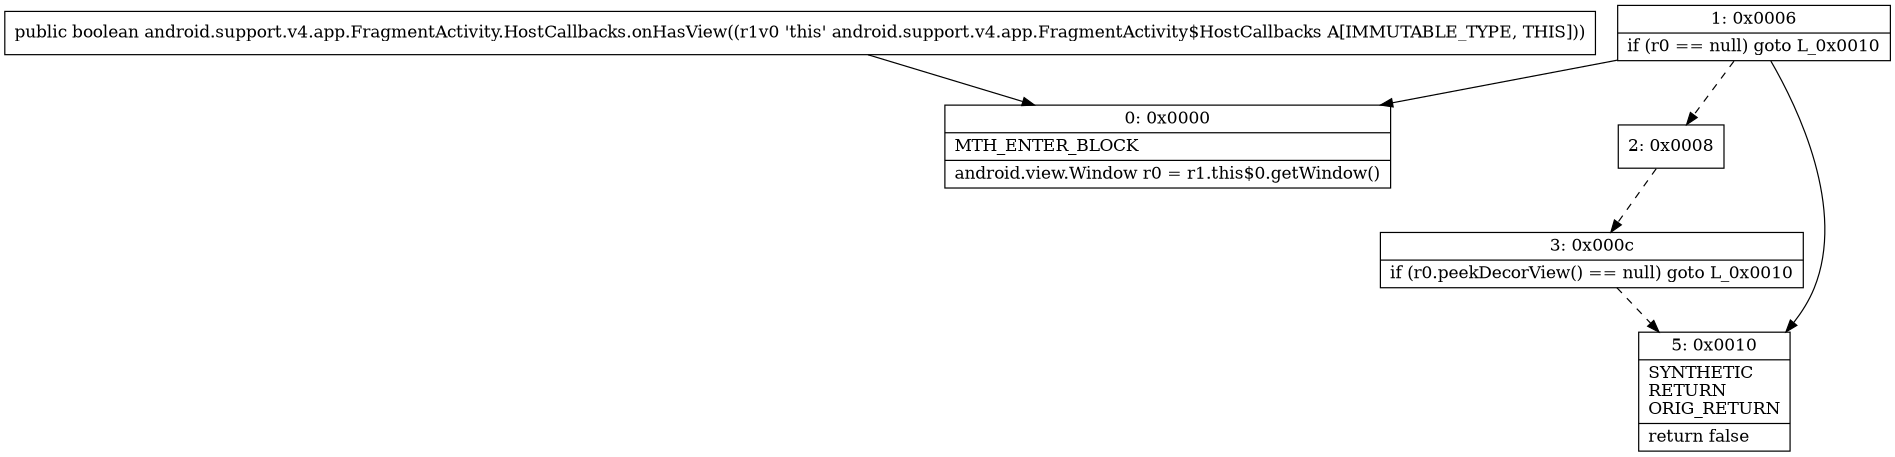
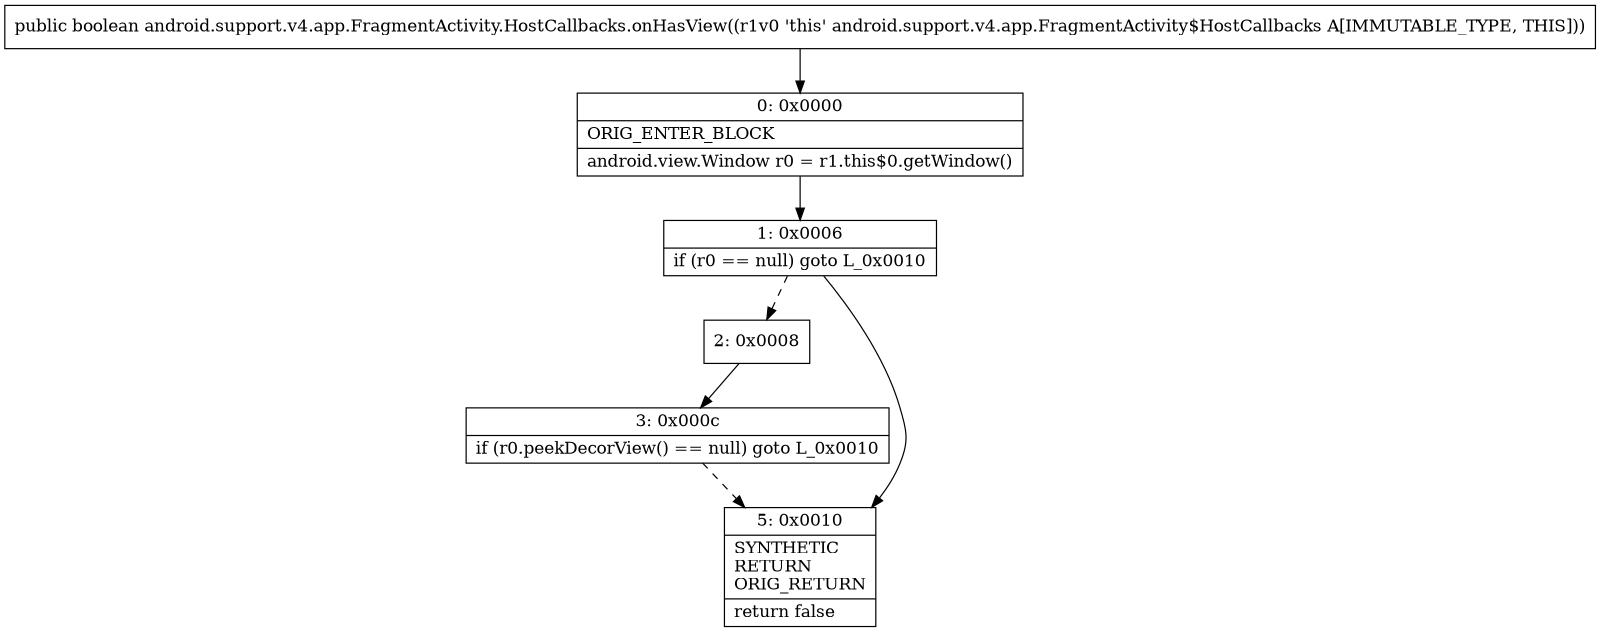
edge "1: 0x0006" -> "0: 0x0000": reversed
node "0: 0x0000": text "MTH_ENTER_BLOCK" -> "ORIG_ENTER_BLOCK"
edge "2: 0x0008" -> "3: 0x000c": style dashed -> solid
